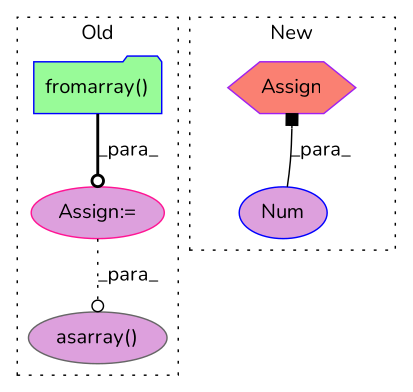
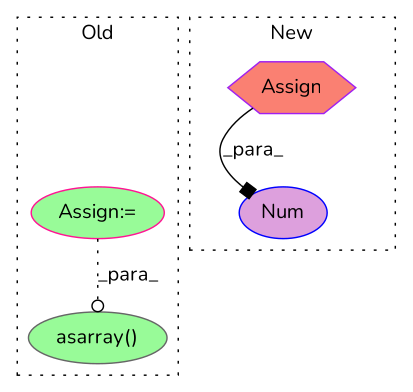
node "fromarray()": removed
edge "Num" -> "Assign": reversed
node "Assign:=": fillcolor plum -> palegreen
node "asarray()": fillcolor plum -> palegreen
